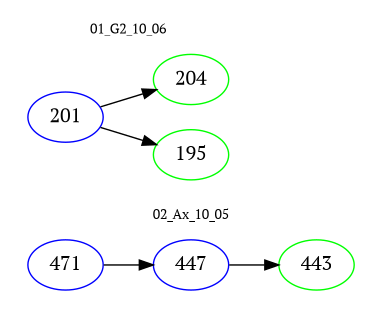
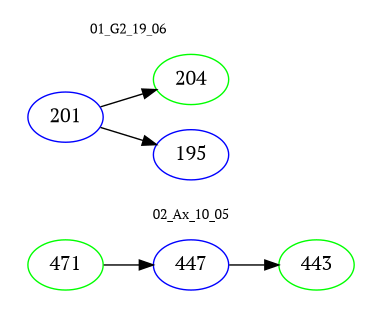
cluster "01_G2_10_06": label "01_G2_10_06" -> "01_G2_19_06"
node "195": color green -> blue
node "471": color blue -> green
